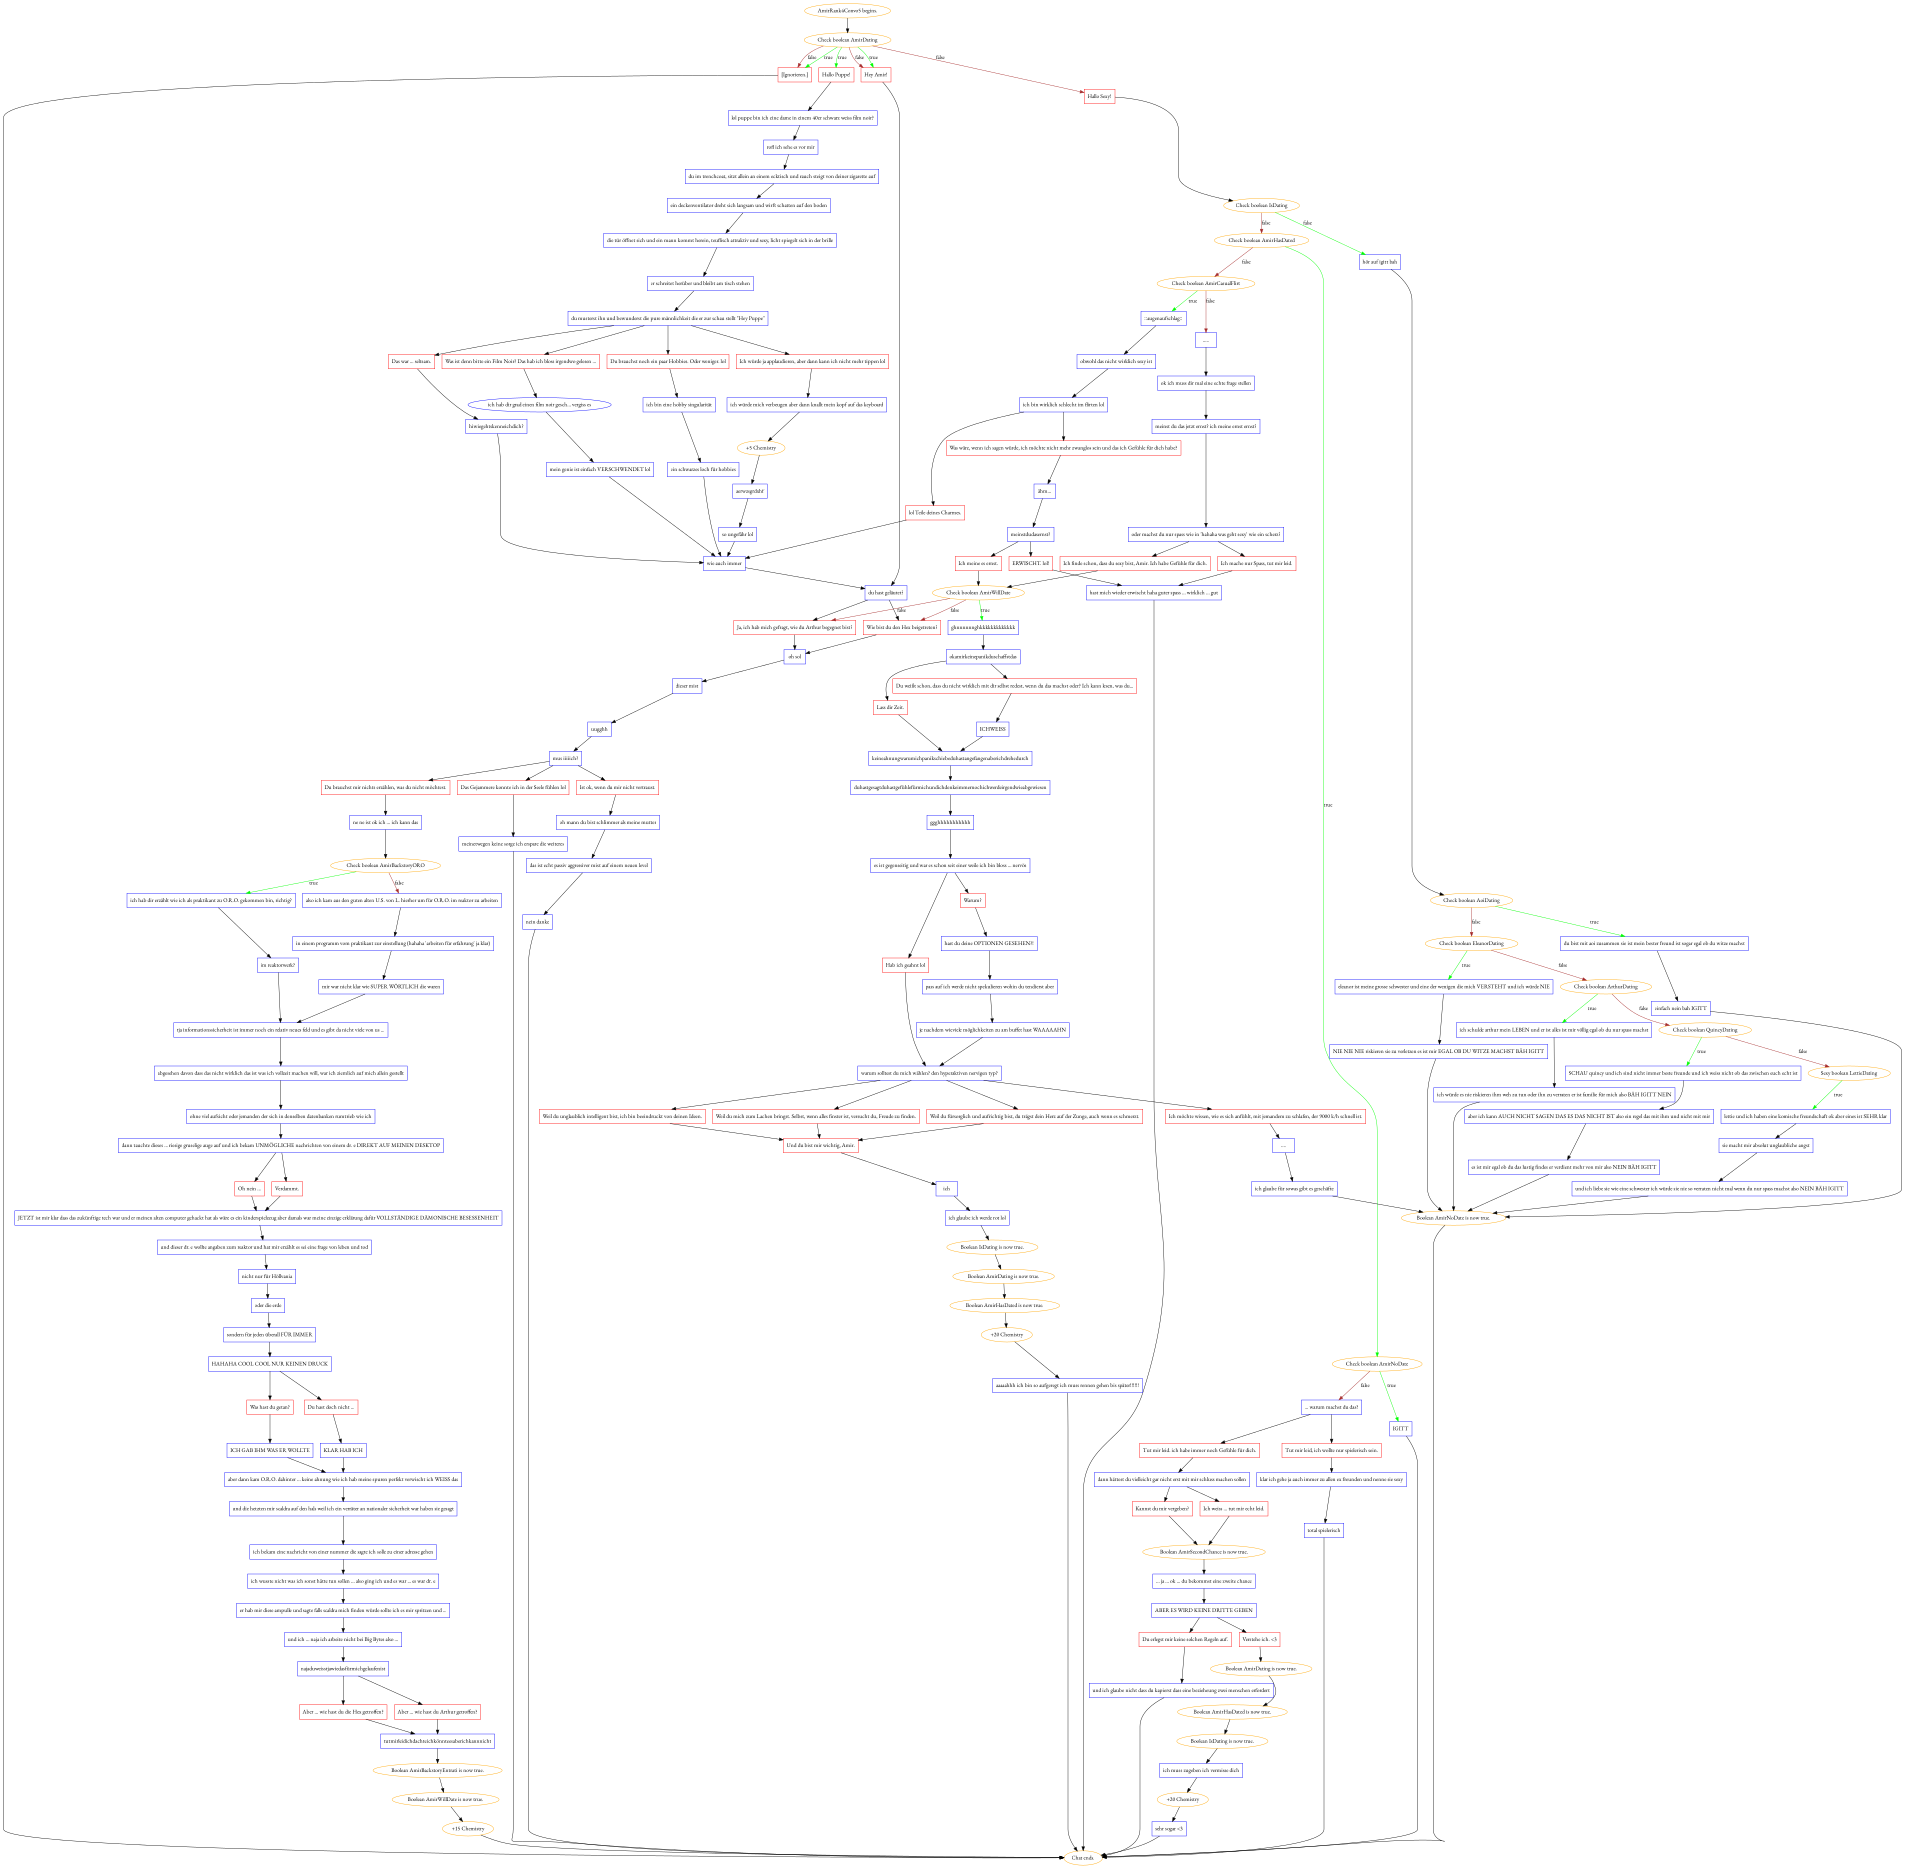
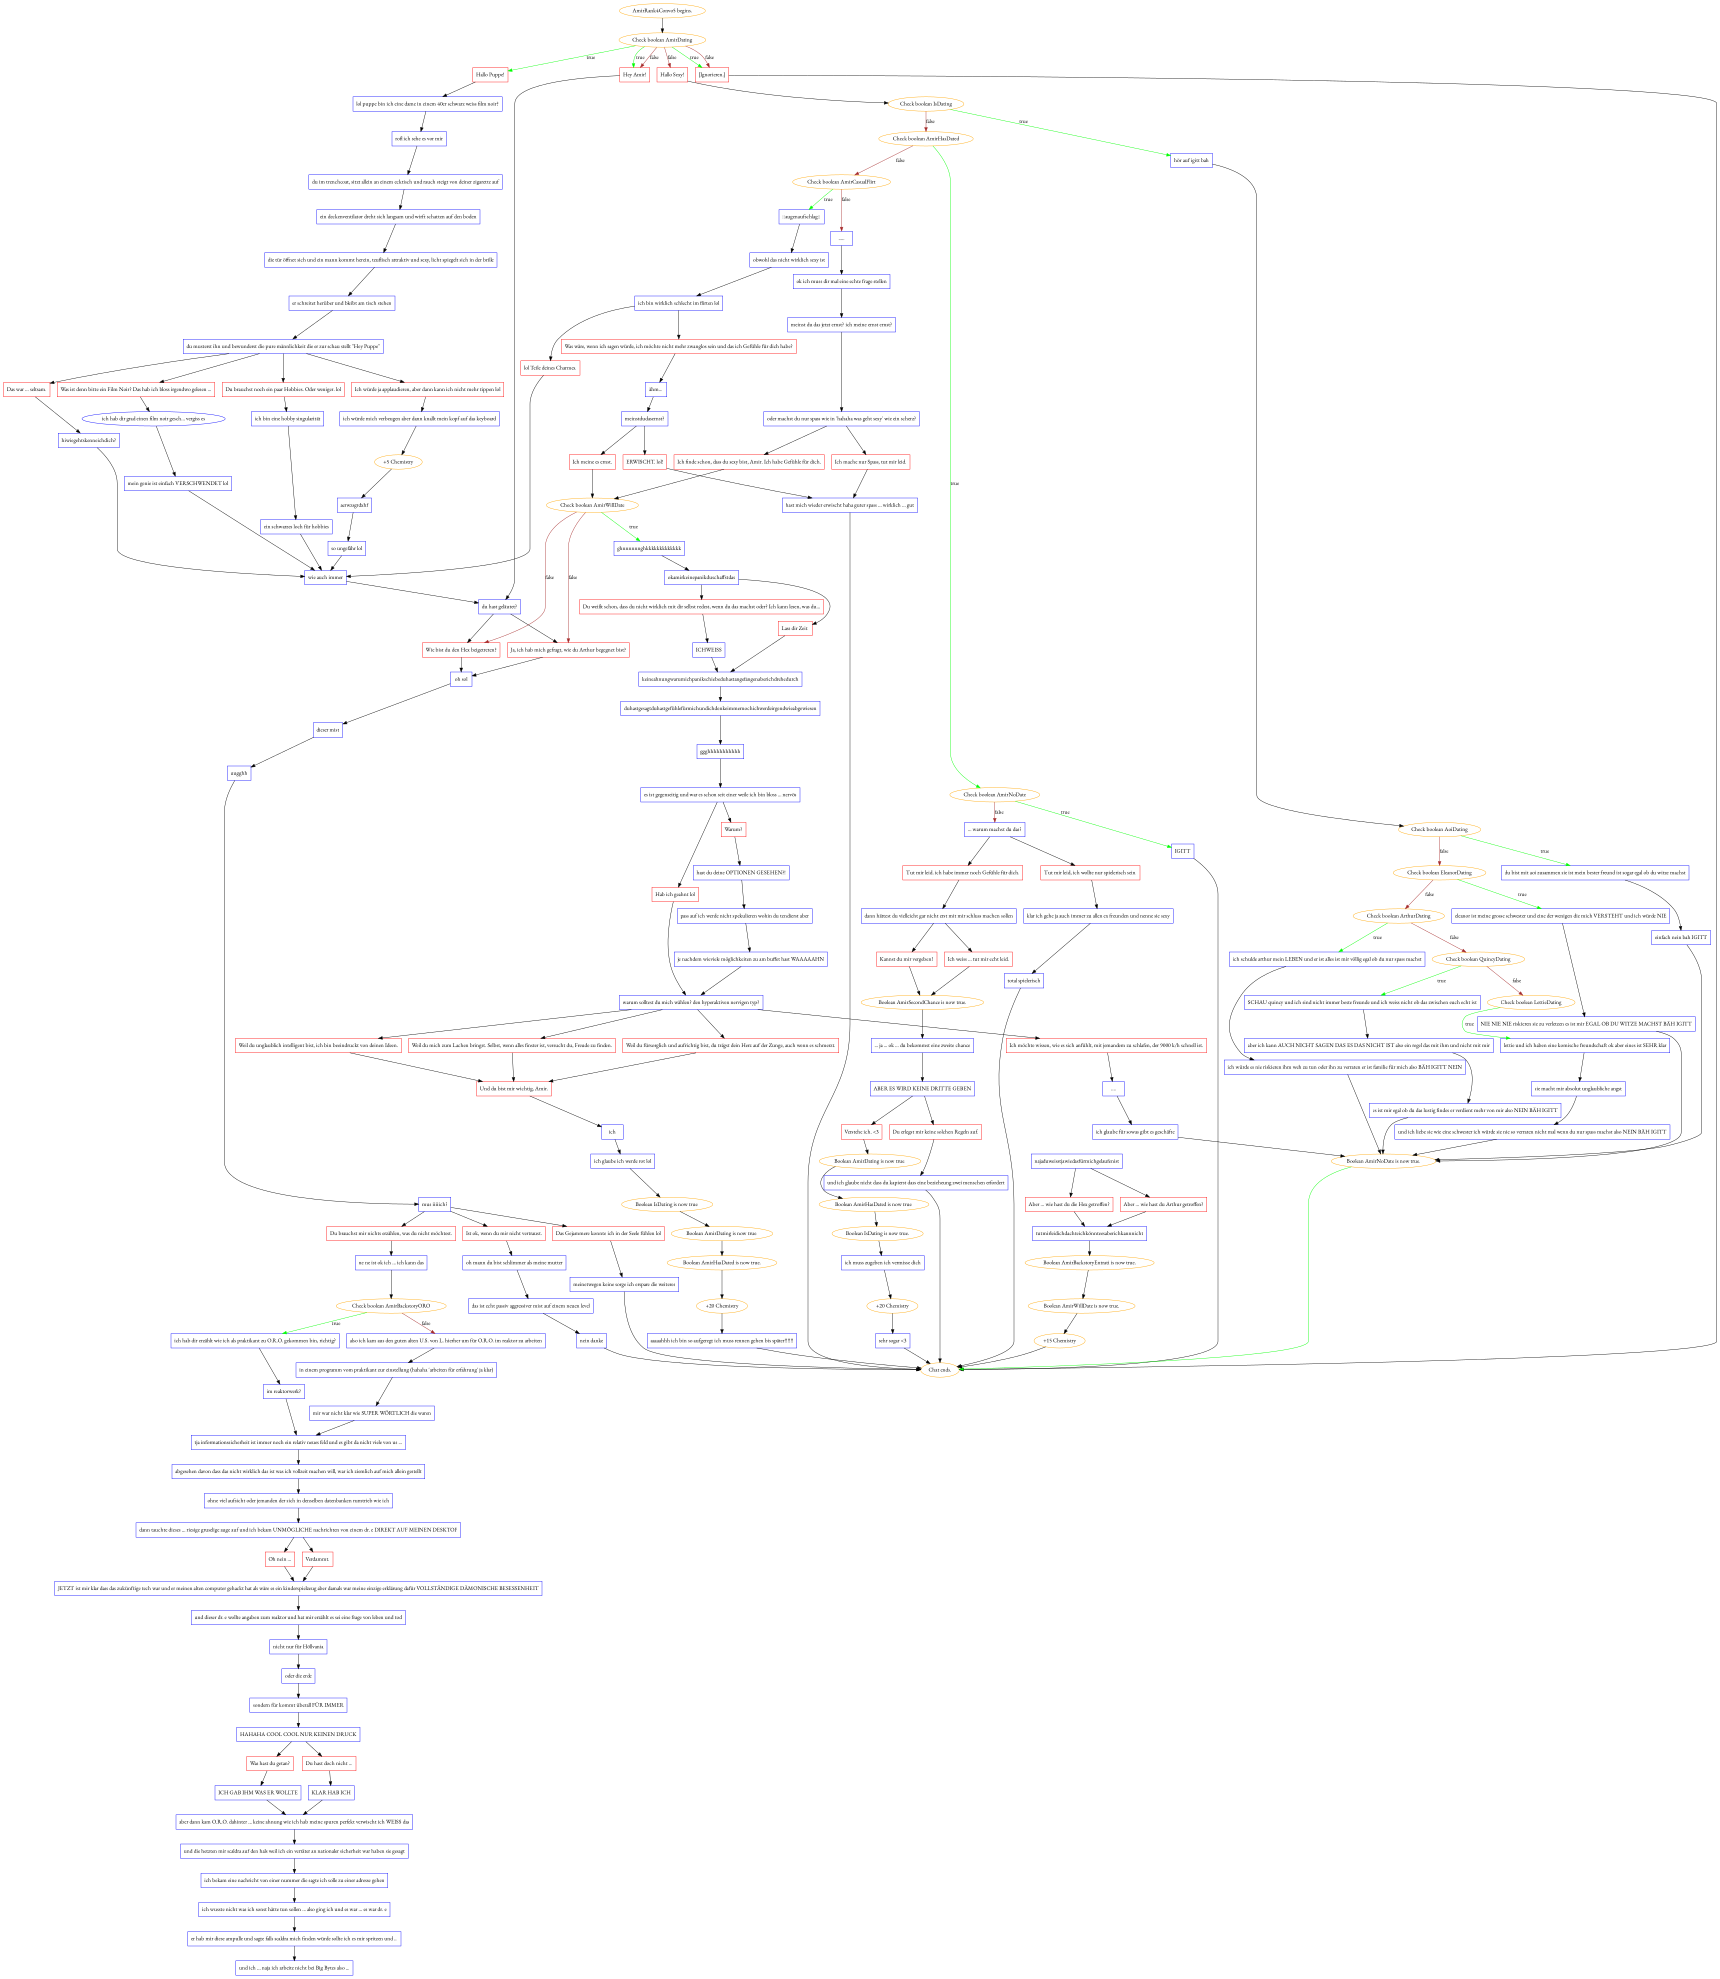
edge "Check boolean IsDating" -> "hör auf igitt bah": label "false" -> "true"
node "Sexy boolean LettieDating": label "Sexy boolean LettieDating" -> "Check boolean LettieDating"
node "sondern für jeden überall FÜR IMMER": label "sondern für jeden überall FÜR IMMER" -> "sondern für kommt überall FÜR IMMER"
edge "und ich ... naja ich arbeite nicht bei Big Bytes also ..." -> "najaduweisstjawiedasfürmichgelaufenist": removed
edge "Boolean AmirNoDate is now true." -> "Chat ends.": color black -> green
